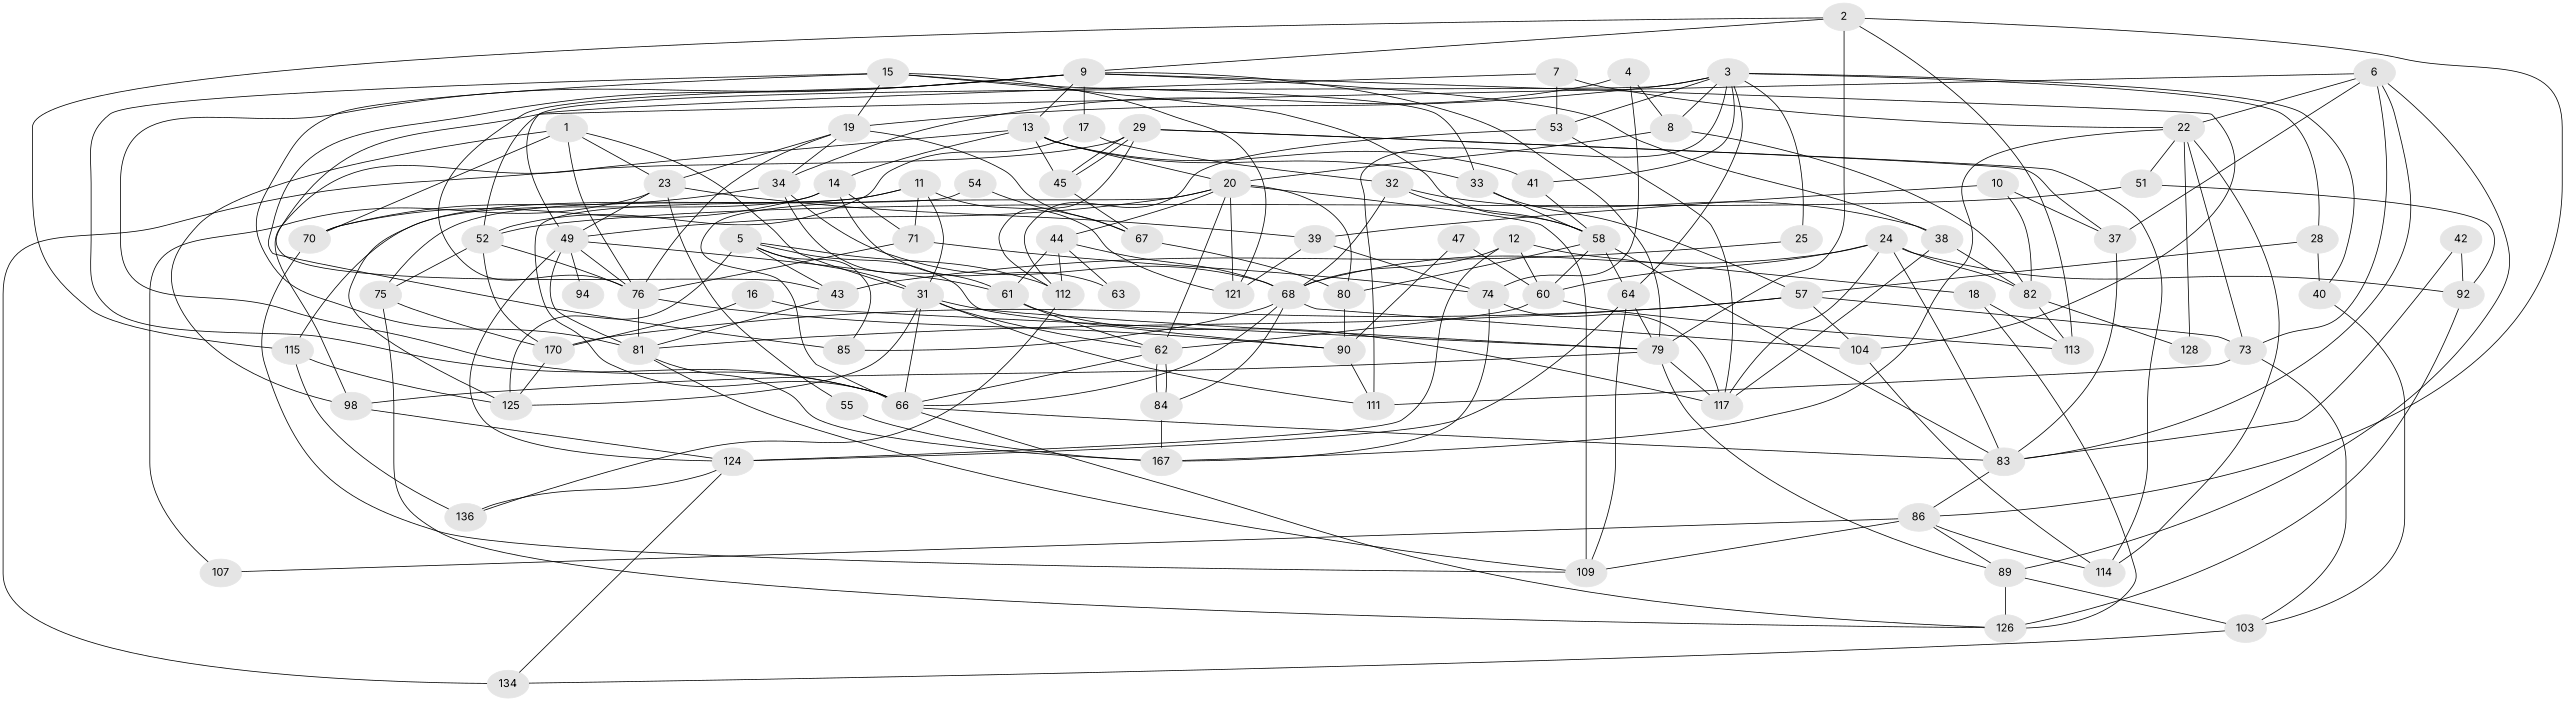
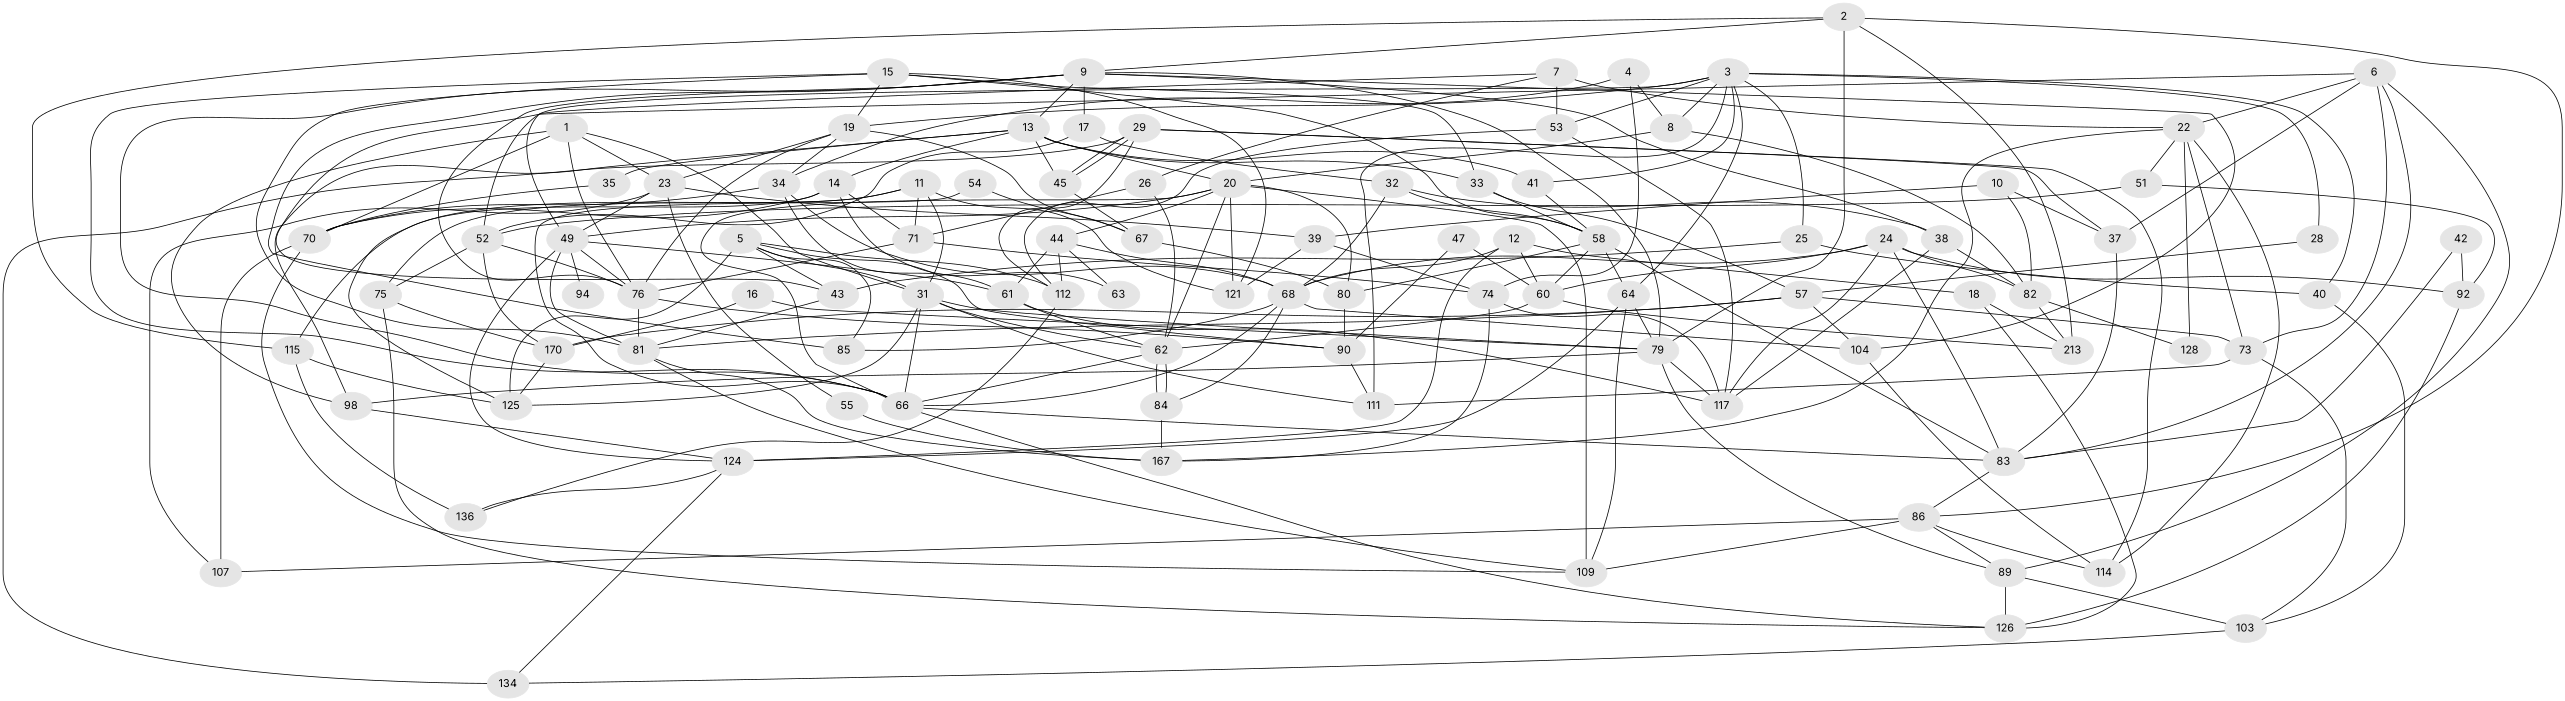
node "35": added
node "26": added
edge "28" -- "40": now "25" -- "40"
node "113": label "113" -> "213"
edge "70" -- "107": added
